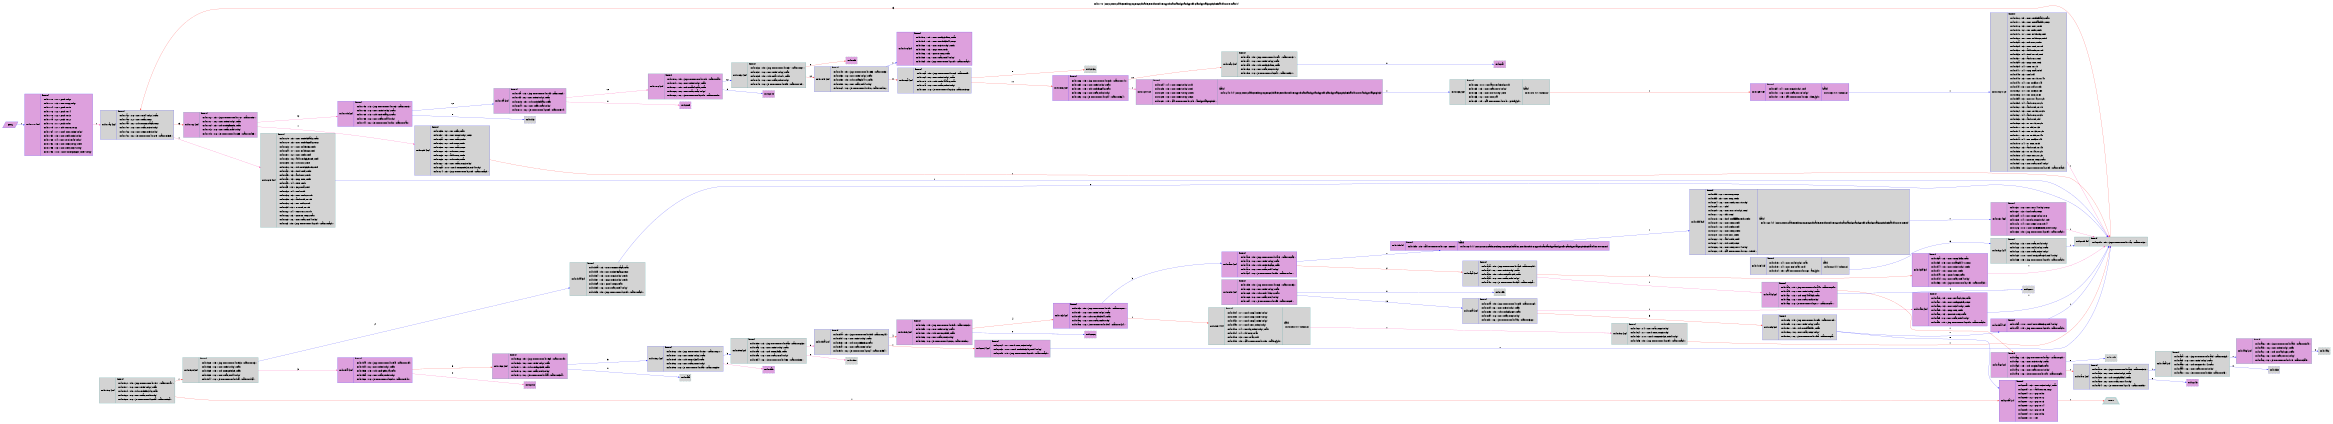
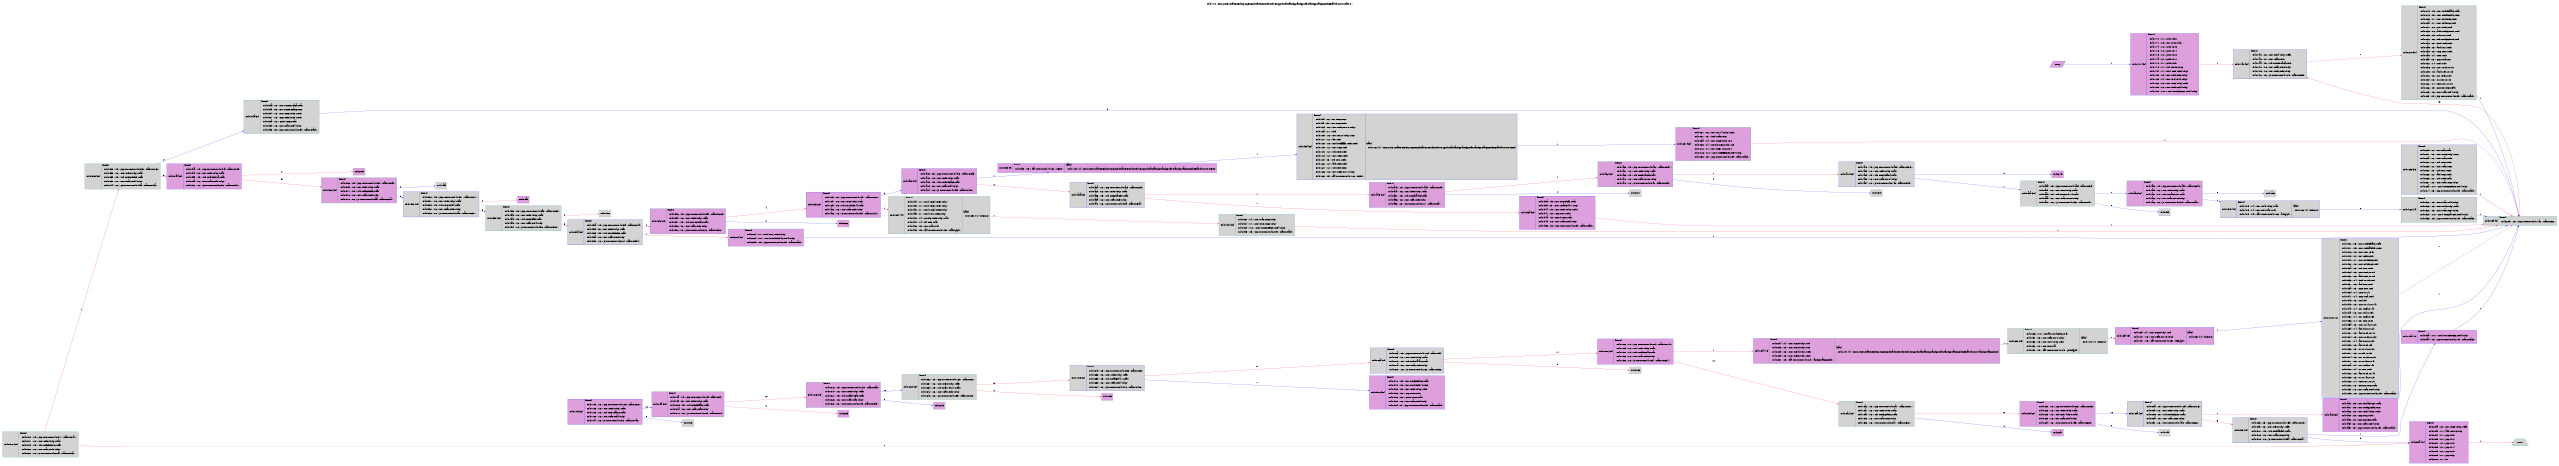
node "0x4017c2 [28]": removed
edge "0x401ab6 [28]" -> "0x401b15 [13]": added, label "1"
edge "0x4018a2 [28]" -> "0x4018be [28]": added, label "10"
